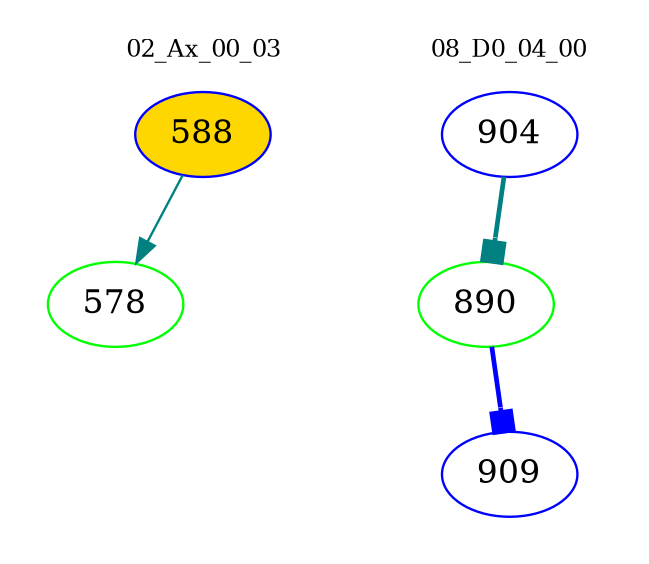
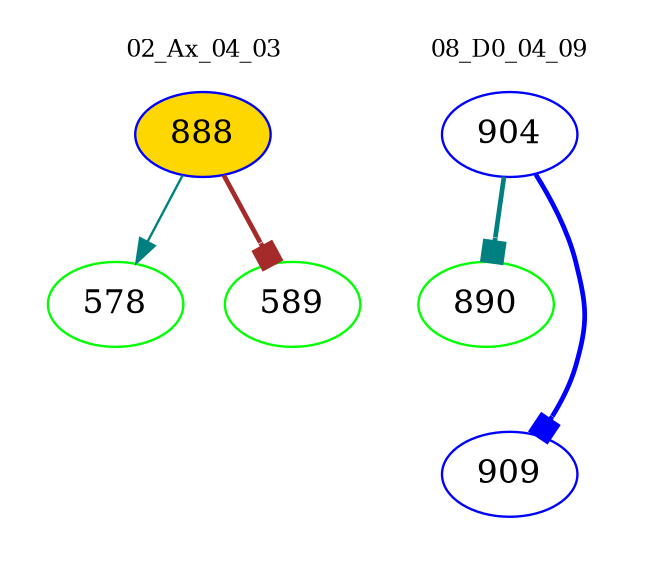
cluster "02_Ax_00_03": label "02_Ax_00_03" -> "02_Ax_04_03"
cluster "08_D0_04_00": label "08_D0_04_00" -> "08_D0_04_09"
node "588": label "588" -> "888"
node "589": added
edge "890" -> "909": now "904" -> "909"
